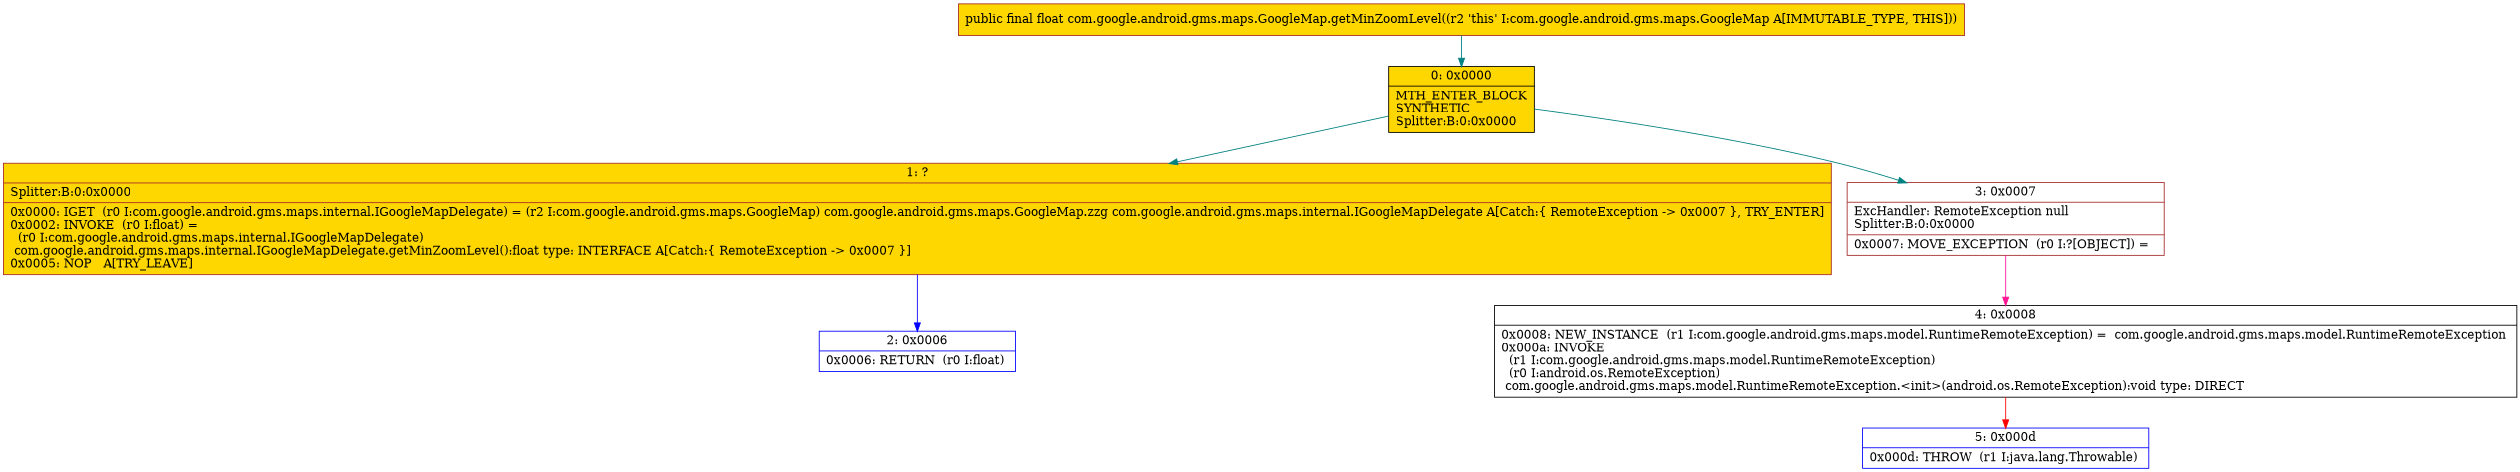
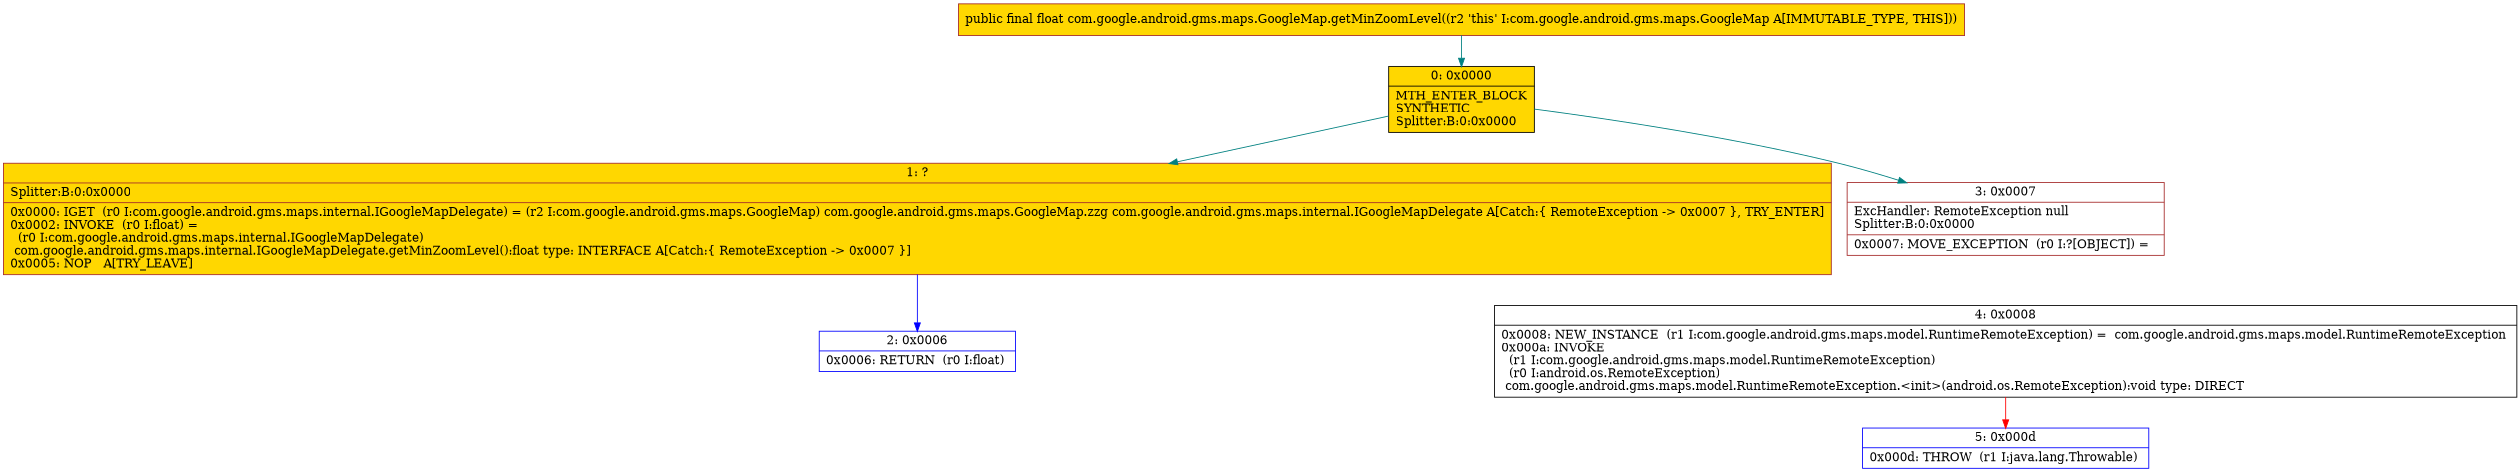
edge "3: 0x0007" -> "4: 0x0008": removed
